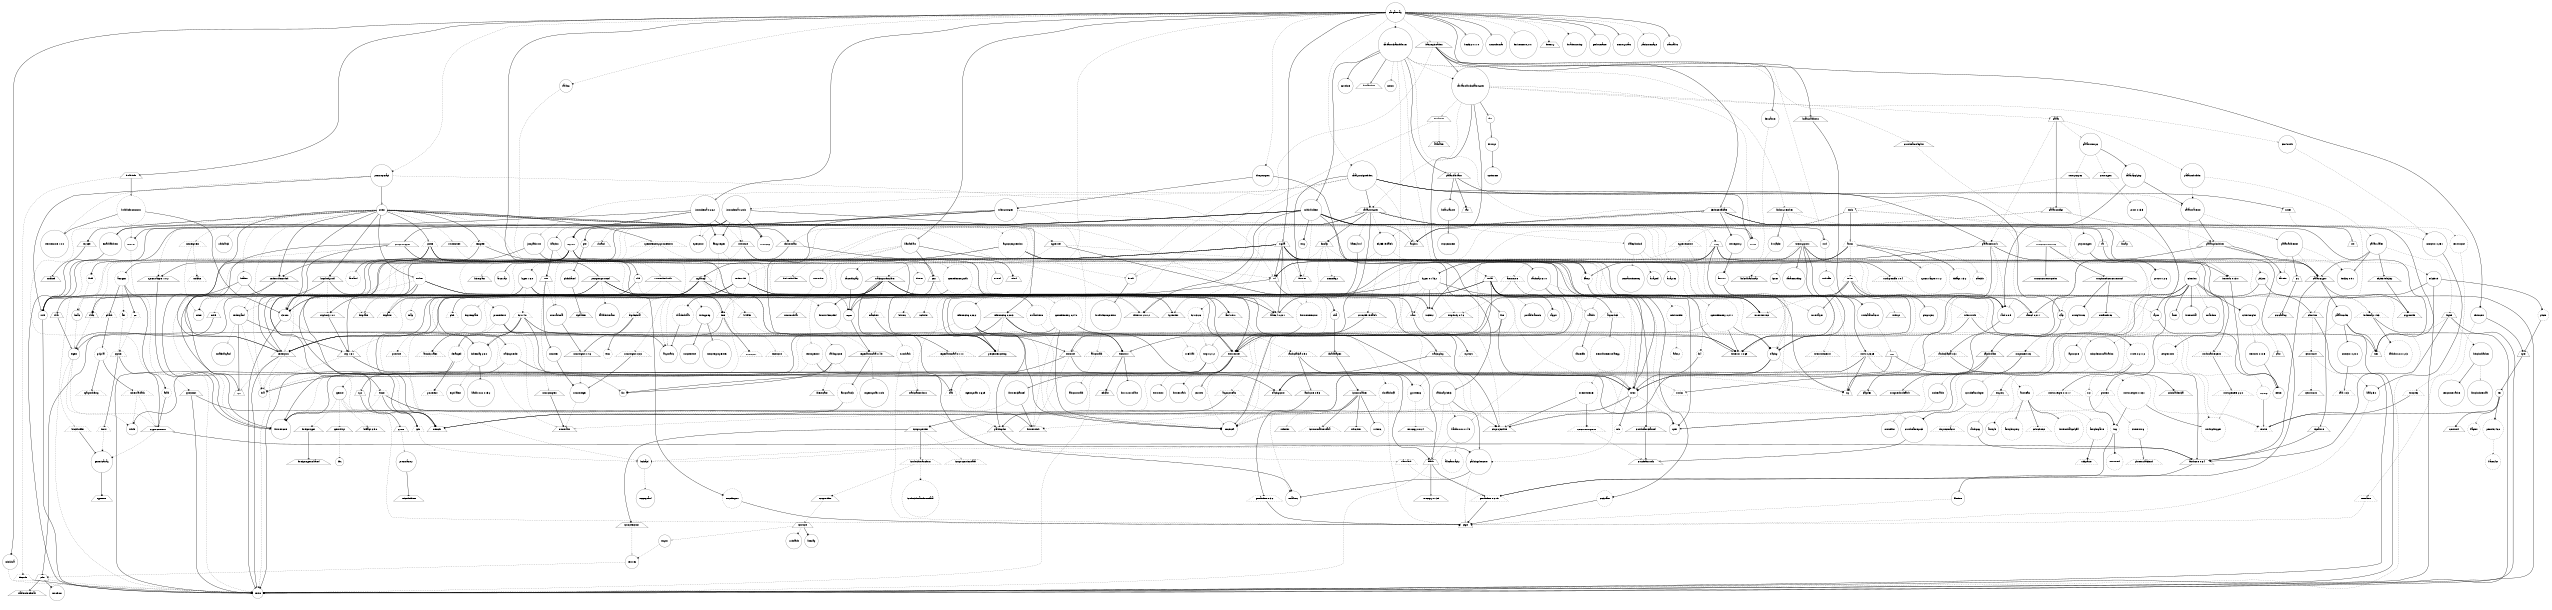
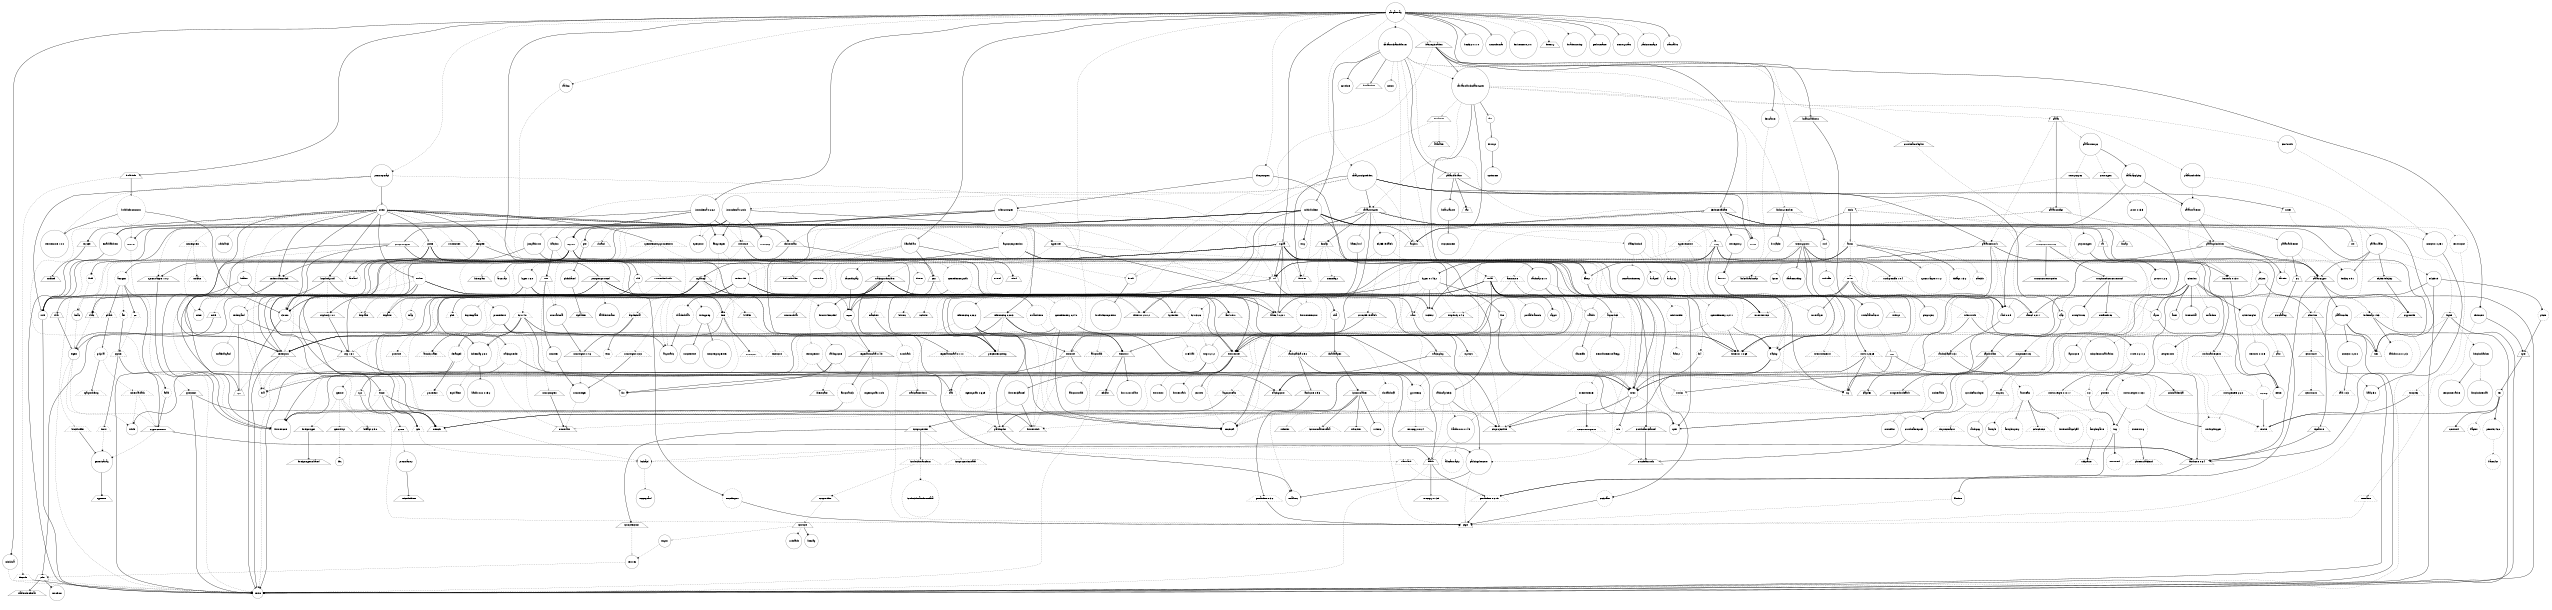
edge "aes" -> "cipher": style dashed -> bold
edge "polyval" -> "universal-hash": style bold -> dashed
